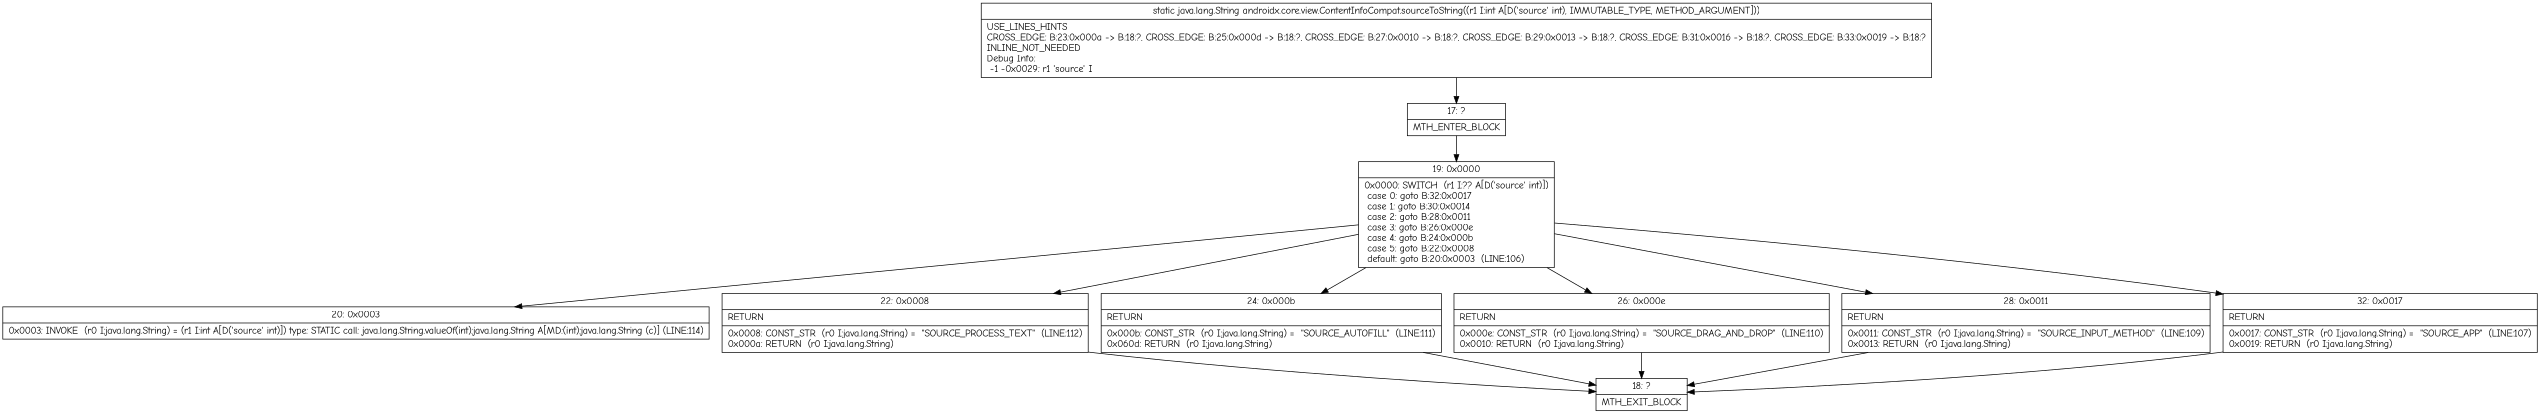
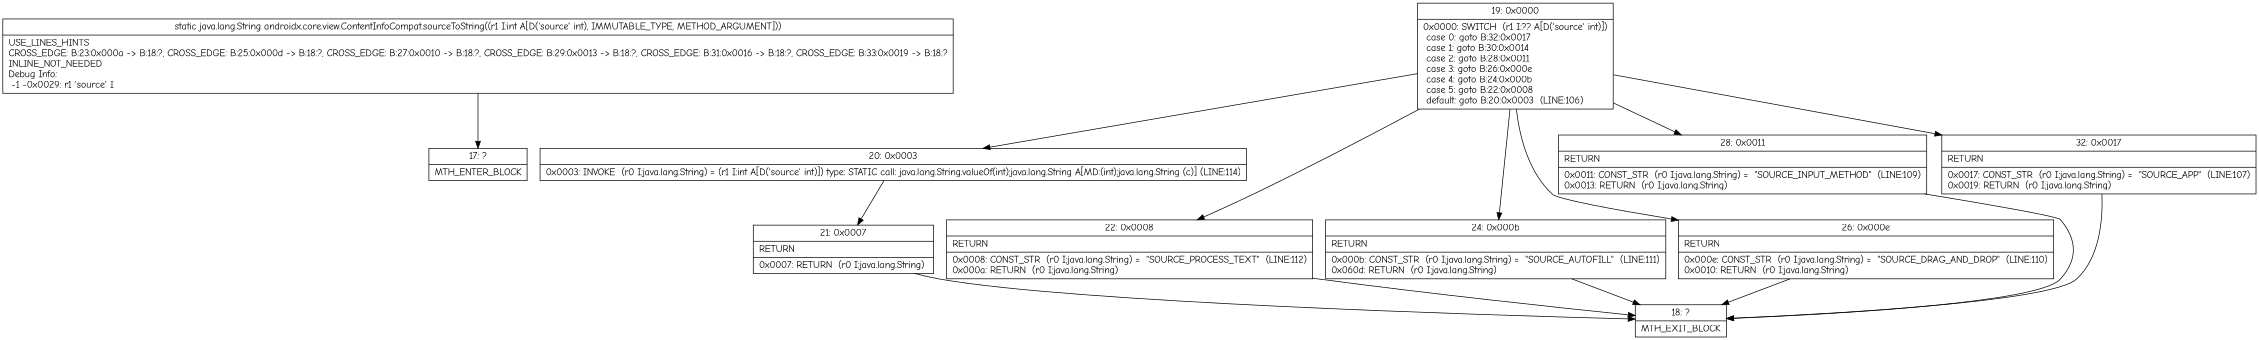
edge "17: ?" -> "19: 0x0000": removed
node "21: 0x0007": added
